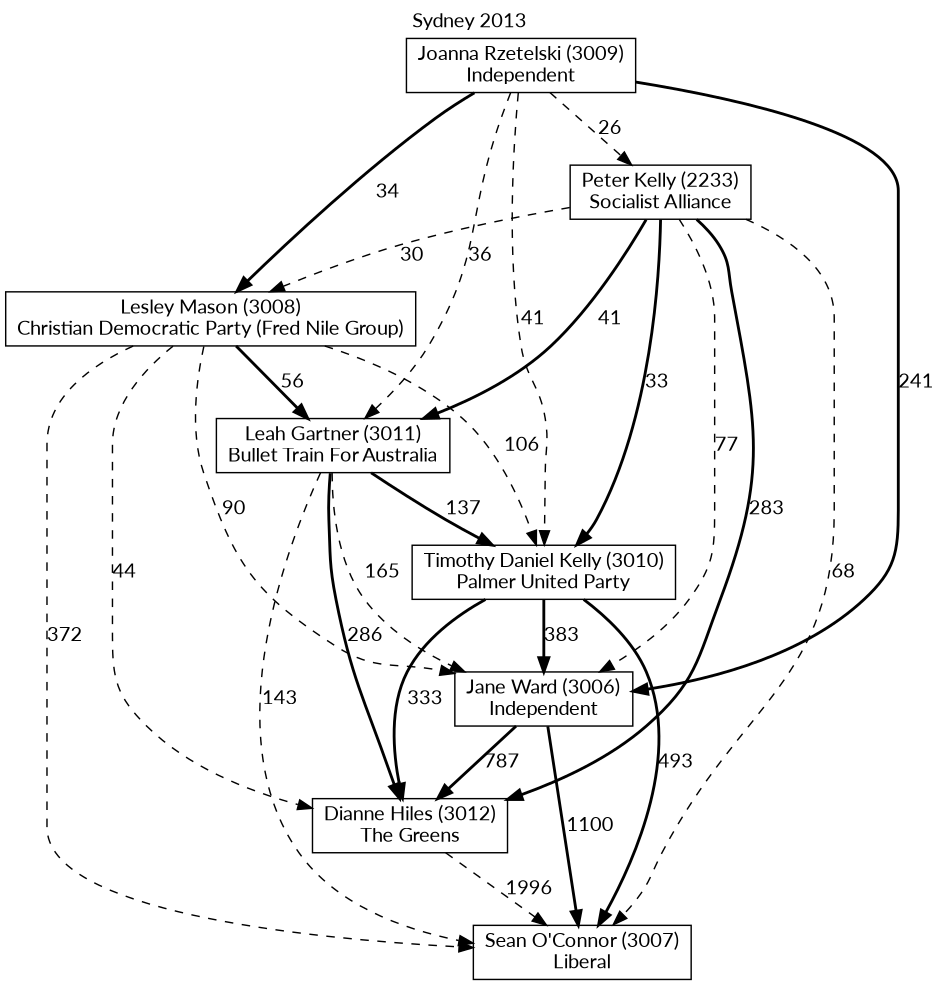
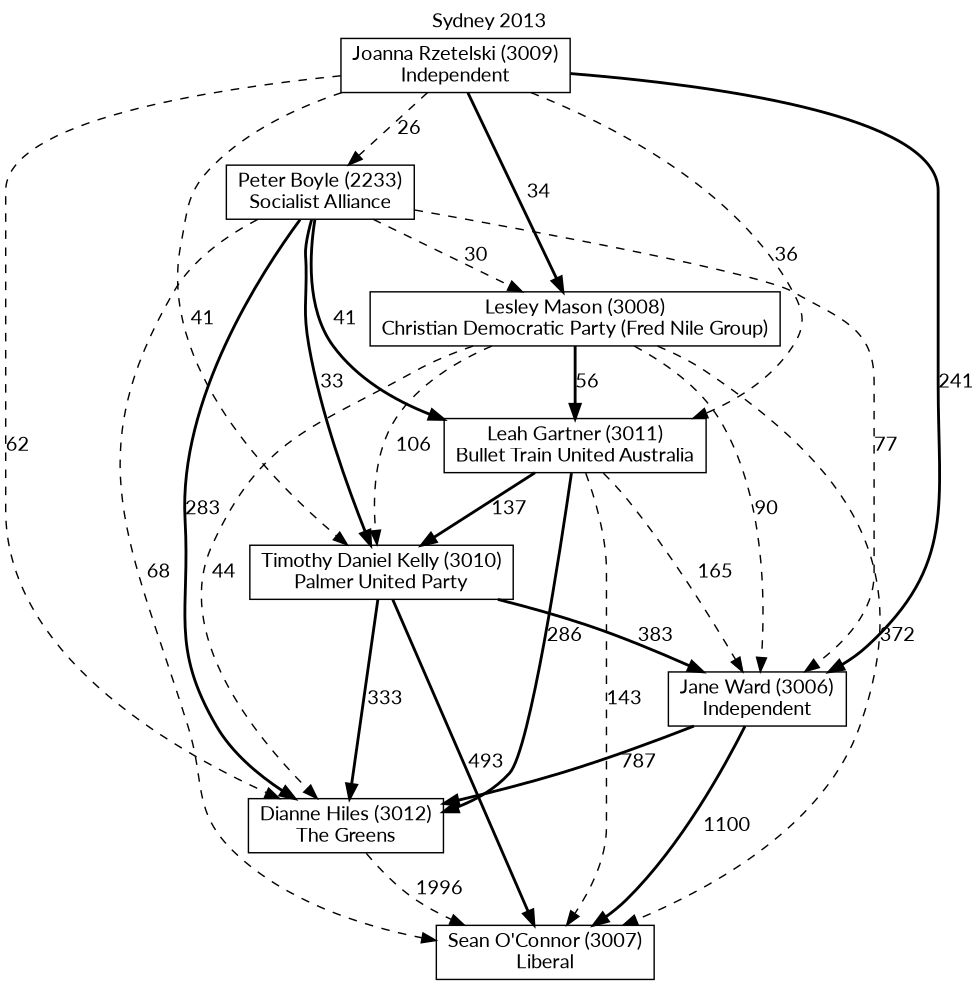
node "Peter Kelly (2233) Socialist Alliance": label "Peter Kelly (2233) Socialist Alliance" -> "Peter Boyle (2233) Socialist Alliance"
edge "Joanna Rzetelski (3009) Independent" -> "Dianne Hiles (3012) The Greens": added, label "62"
node "Leah Gartner (3011) Bullet Train For Australia": label "Leah Gartner (3011) Bullet Train For Australia" -> "Leah Gartner (3011) Bullet Train United Australia"
